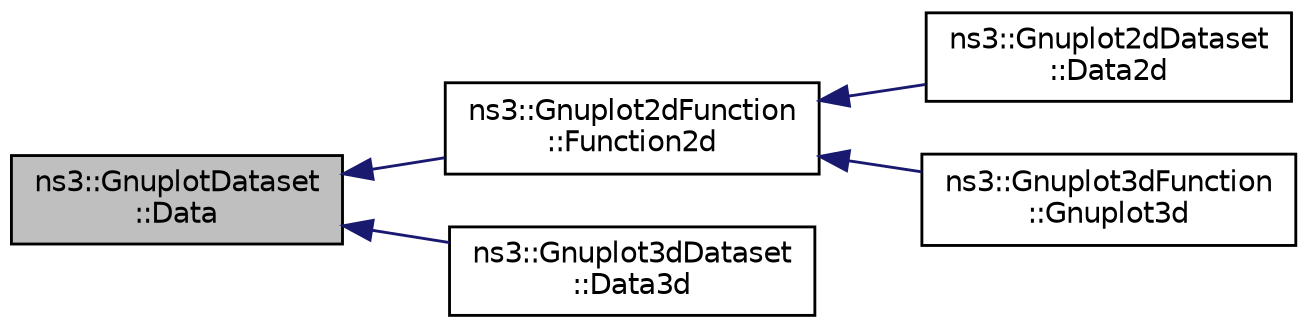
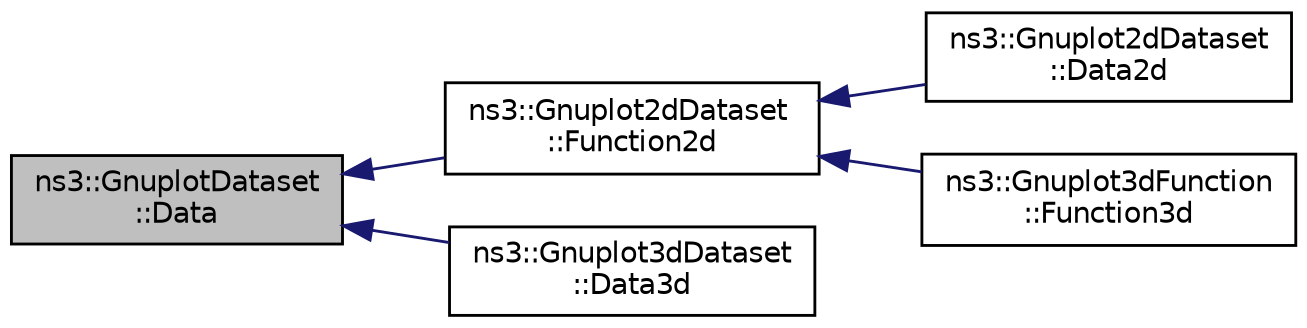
node "ns3::Gnuplot2dFunction ::Function2d": label "ns3::Gnuplot2dFunction ::Function2d" -> "ns3::Gnuplot2dDataset ::Function2d"
node "ns3::Gnuplot3dFunction ::Gnuplot3d": label "ns3::Gnuplot3dFunction ::Gnuplot3d" -> "ns3::Gnuplot3dFunction ::Function3d"
